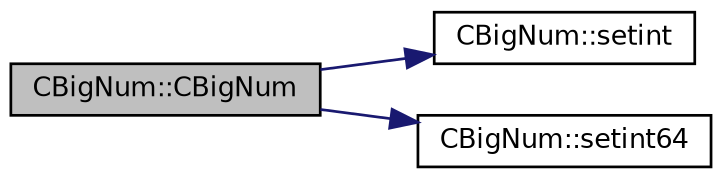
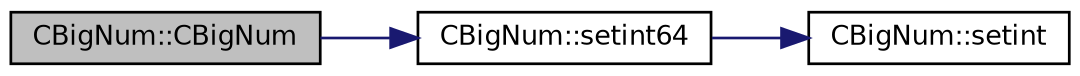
edge "CBigNum::CBigNum" -> "CBigNum::setint": now "CBigNum::setint64" -> "CBigNum::setint"
